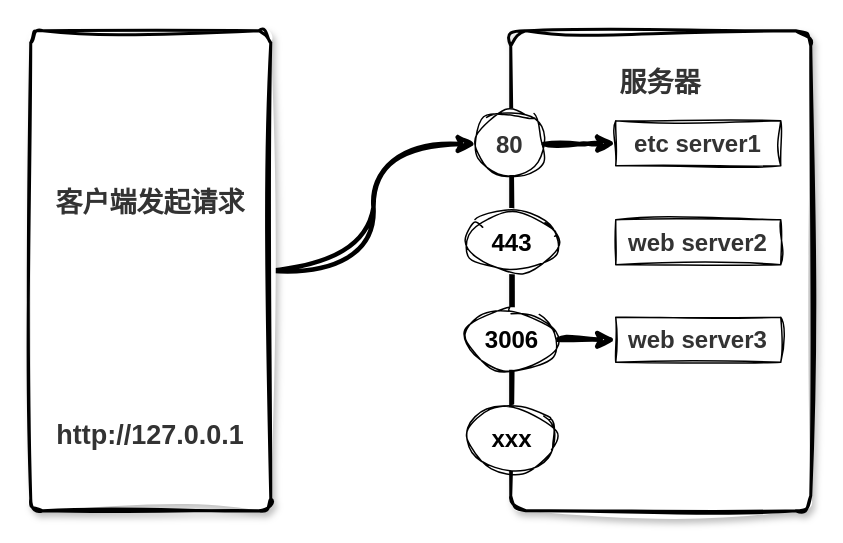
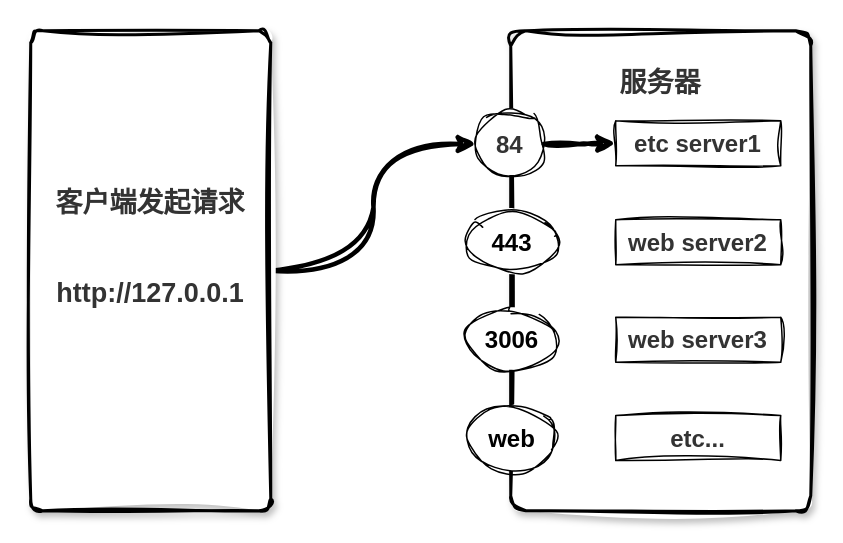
node "80": label "80" -> "84"
edge "3006" -> "web server3": removed
node "http://127.0.0.1": moved (151, 436) -> (151, 293)
node "etc...": added
node "xxx": label "xxx" -> "web"
